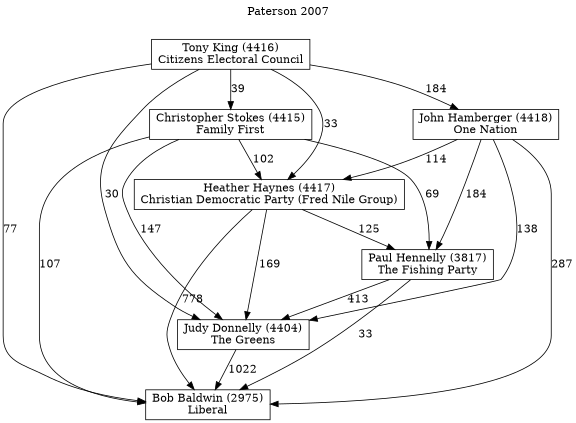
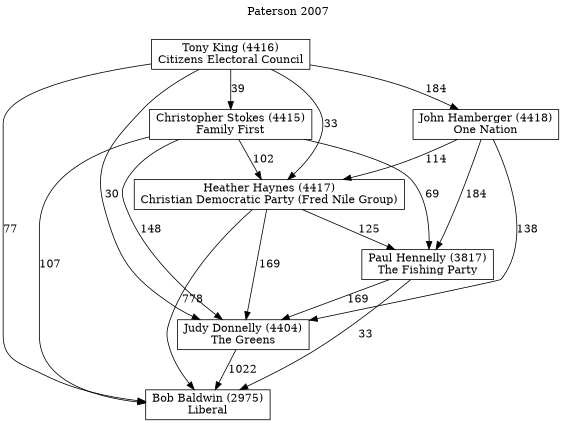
edge "Christopher Stokes (4415) Family First" -> "Judy Donnelly (4404) The Greens": label "147" -> "148"
edge "Paul Hennelly (3817) The Fishing Party" -> "Judy Donnelly (4404) The Greens": label "413" -> "169"
edge "John Hamberger (4418) One Nation" -> "Bob Baldwin (2975) Liberal": removed, label "287"
